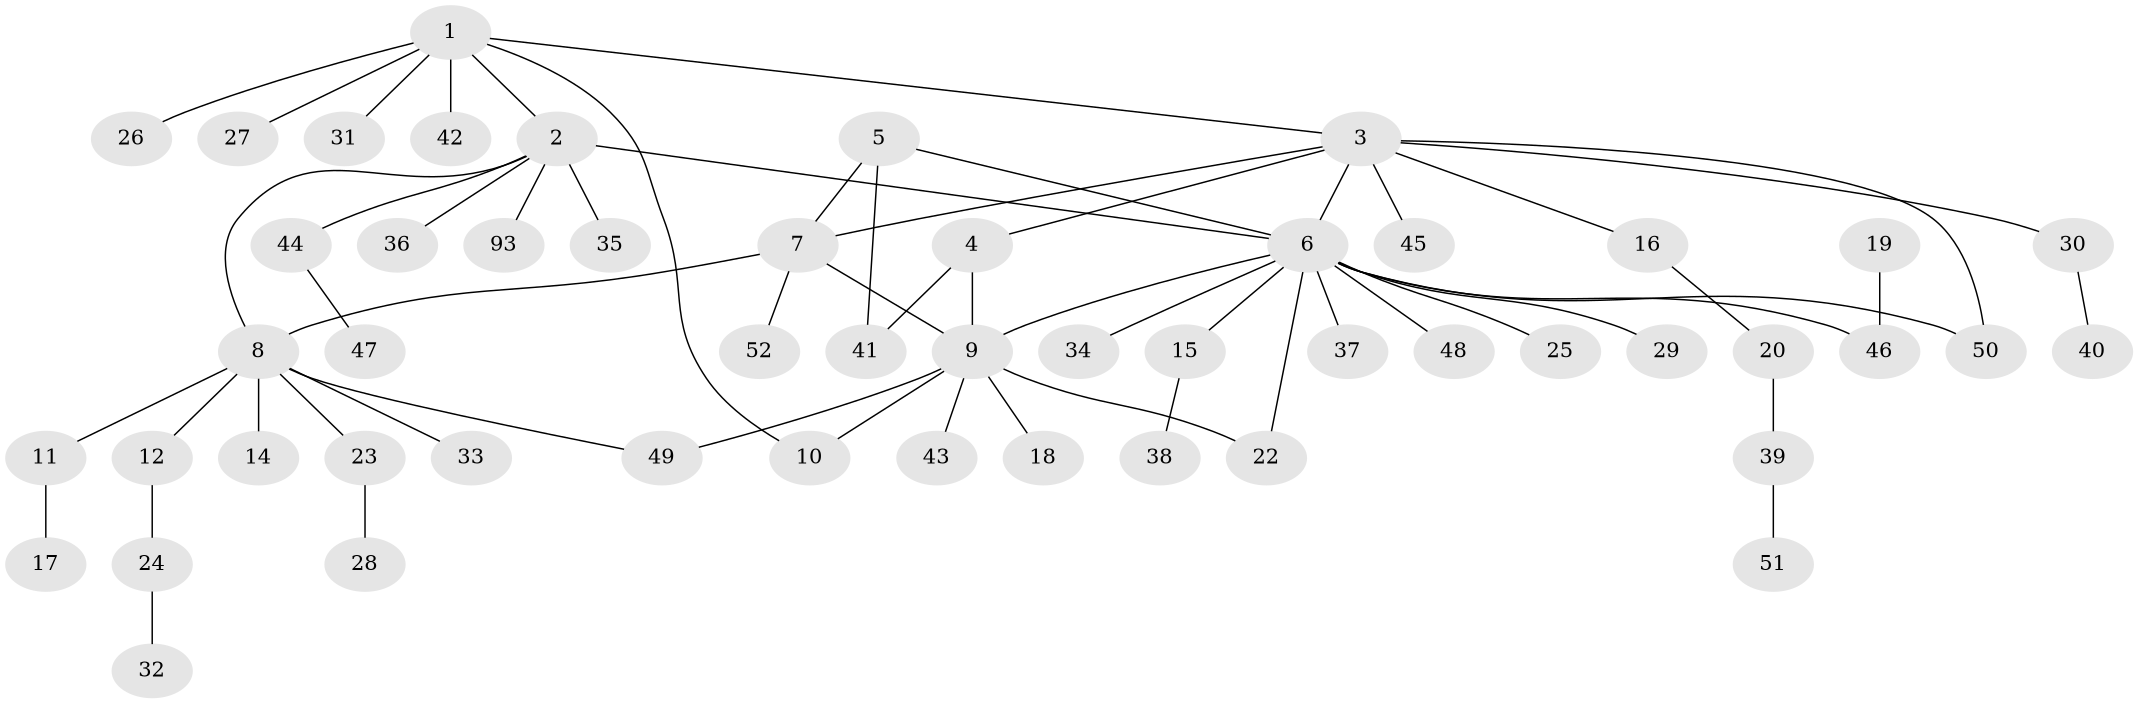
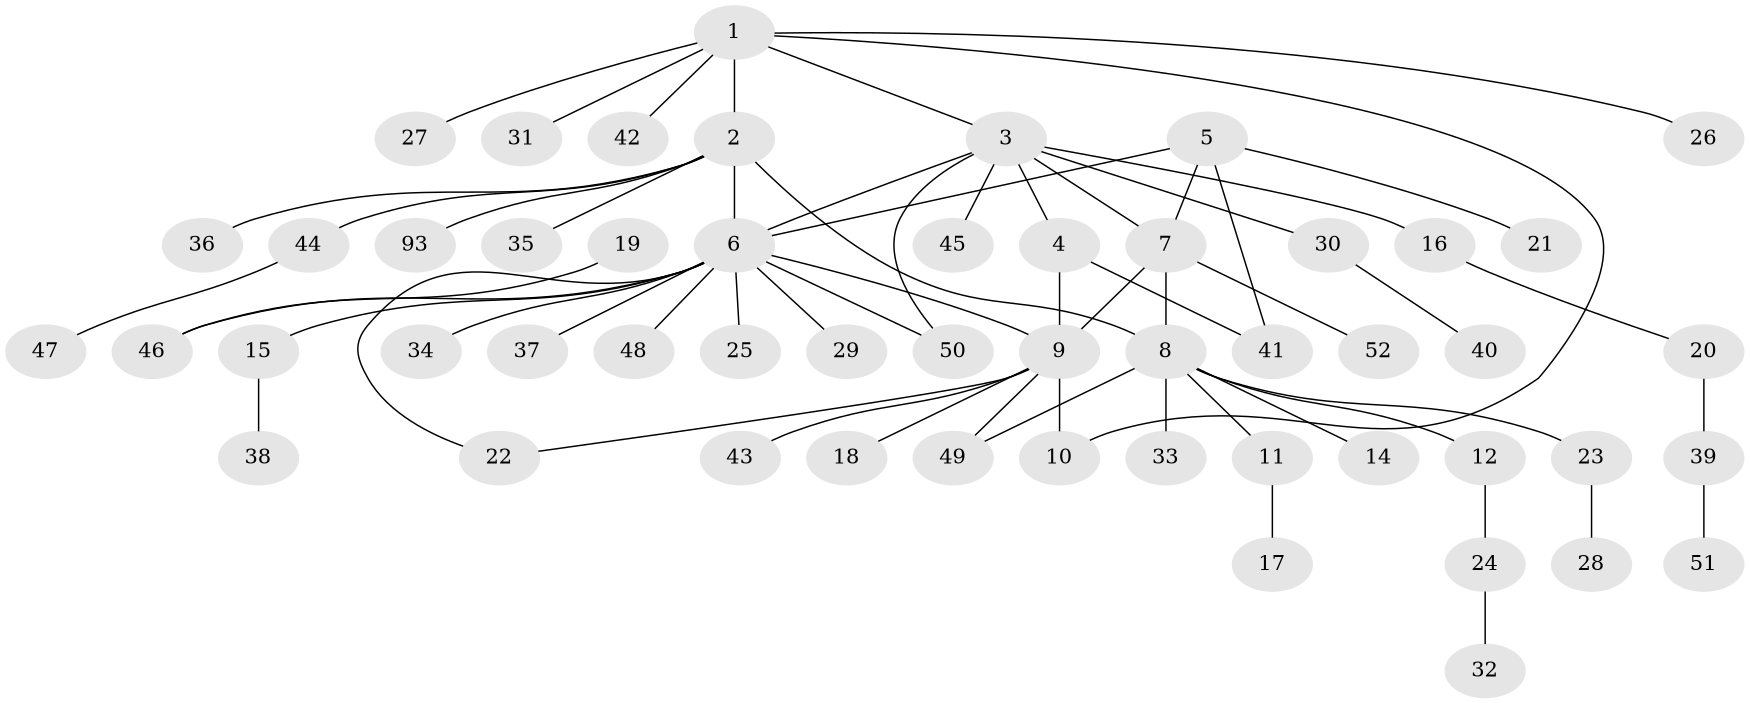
node "21": added
